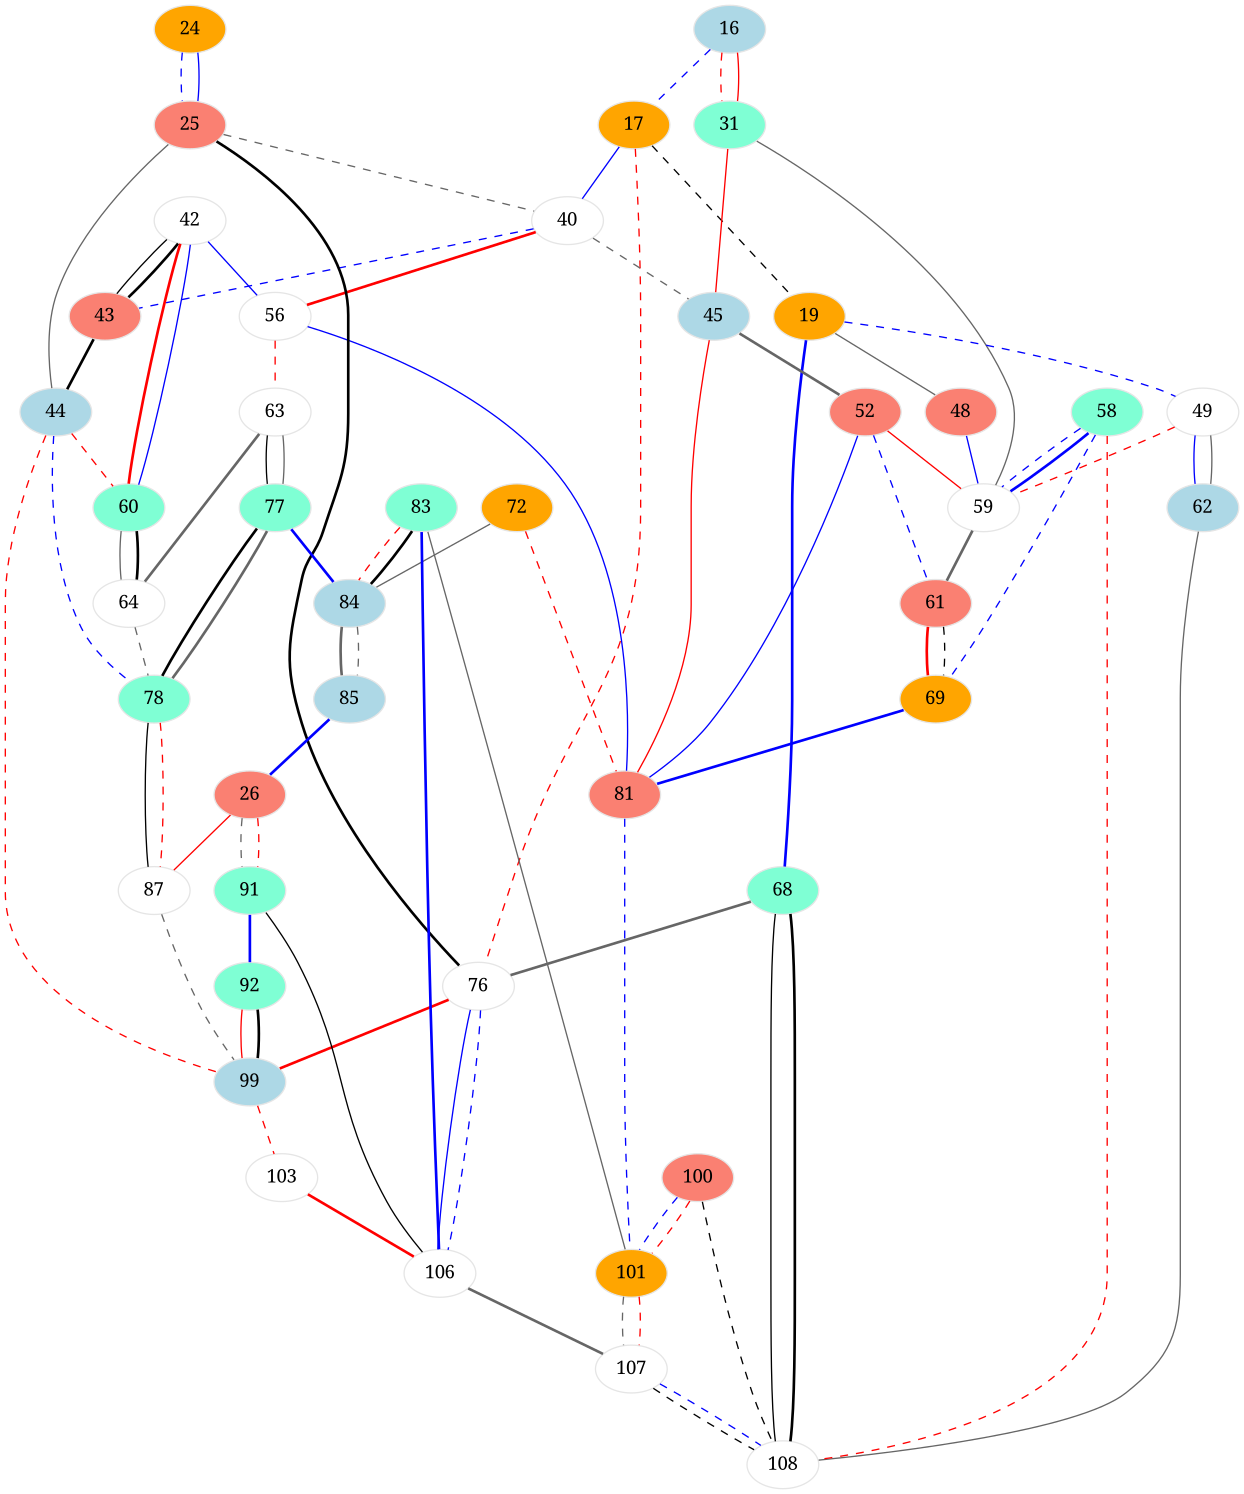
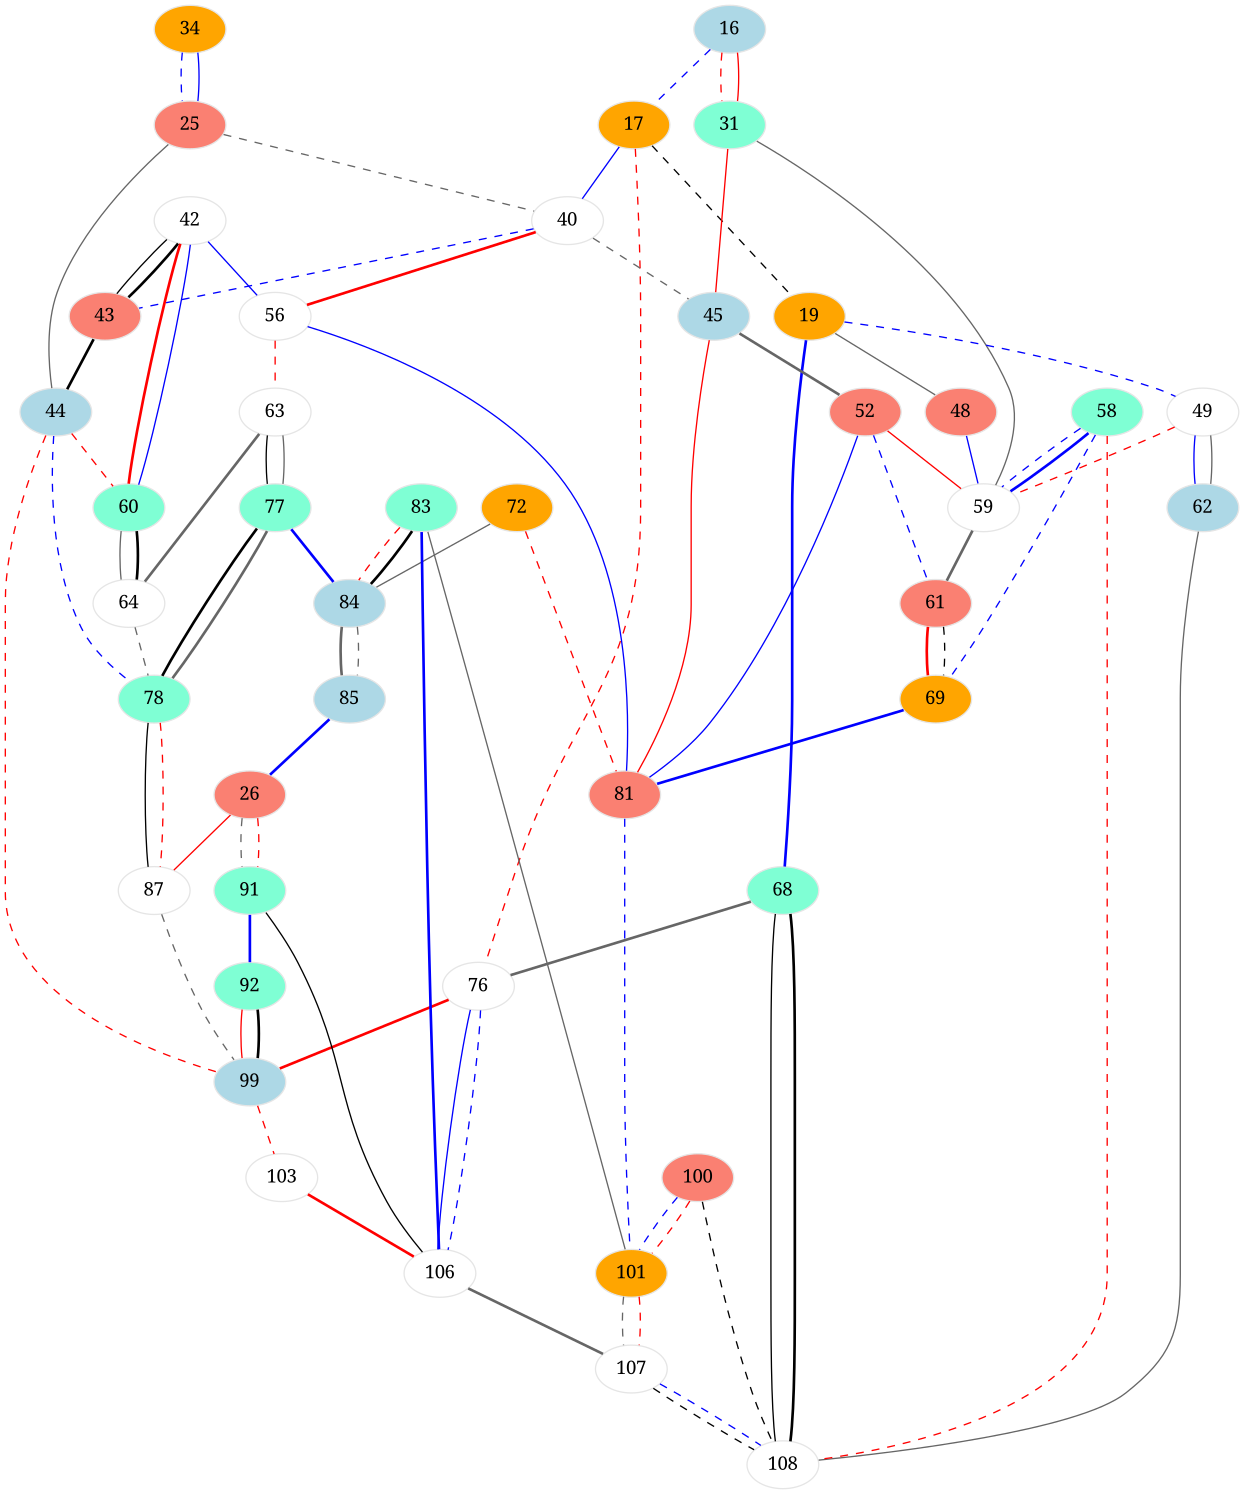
node "24": label "24" -> "34"
edge "25" -- "76": removed
